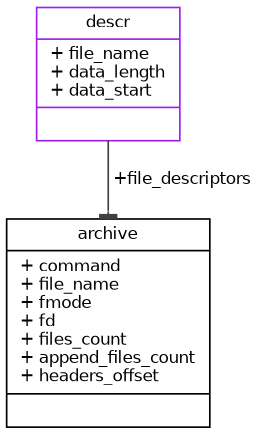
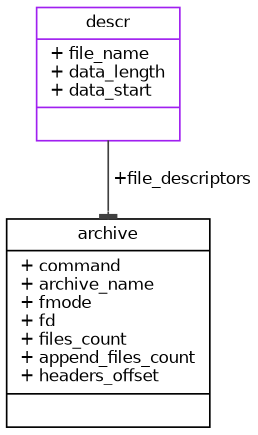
node "archive": text "+ file_name" -> "+ archive_name"
